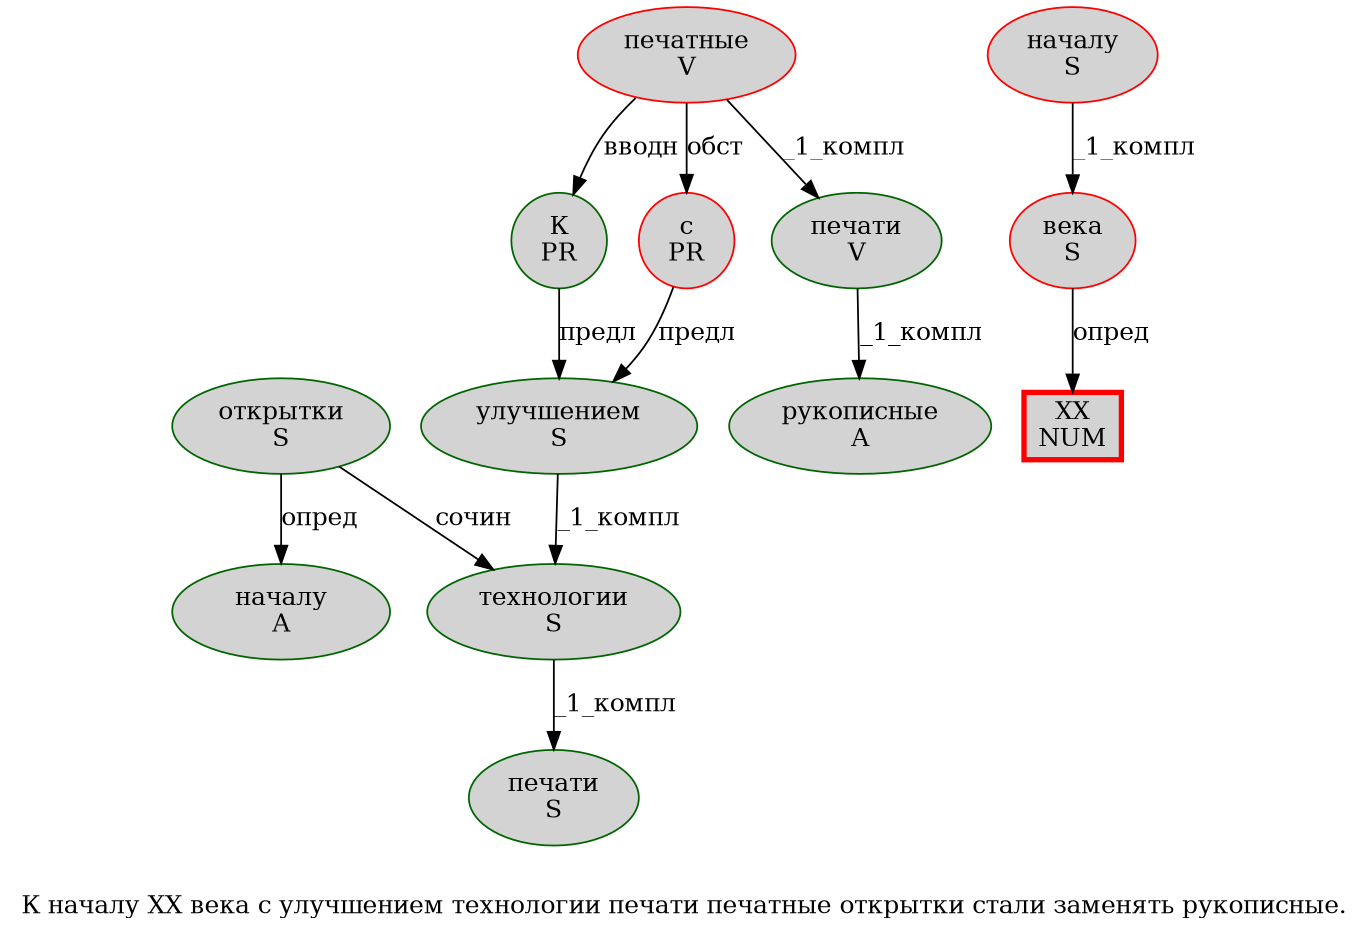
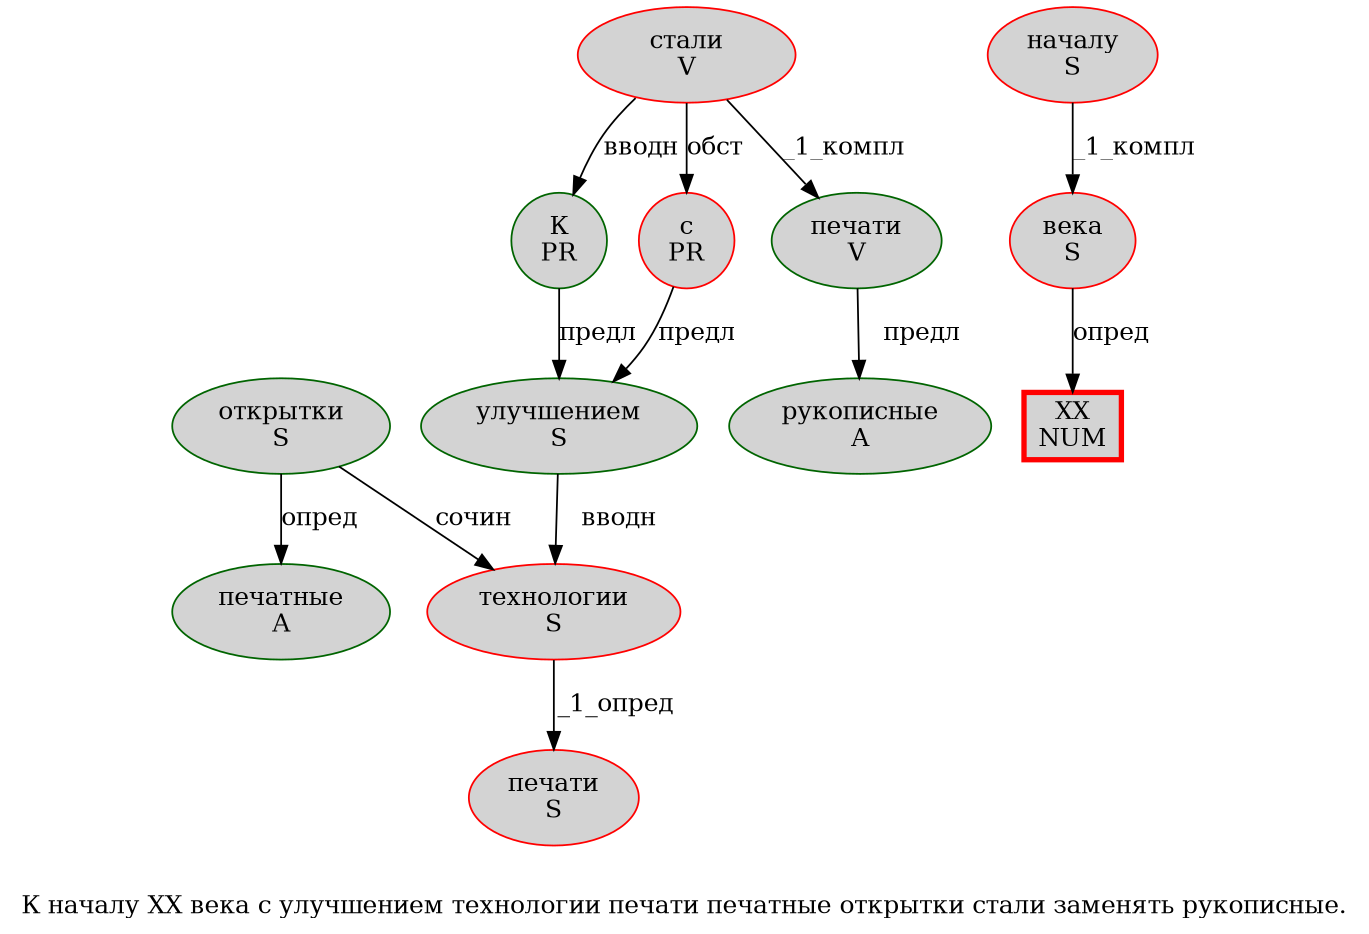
node "печатные V": label "печатные V" -> "стали V"
edge "печати V" -> "рукописные A": label "_1_компл" -> "предл"
edge "улучшением S" -> "технологии S": label "_1_компл" -> "вводн"
node "началу A": label "началу A" -> "печатные A"
node "технологии S": color darkgreen -> red
edge "технологии S" -> "печати S": label "_1_компл" -> "_1_опред"
node "печати S": color darkgreen -> red
